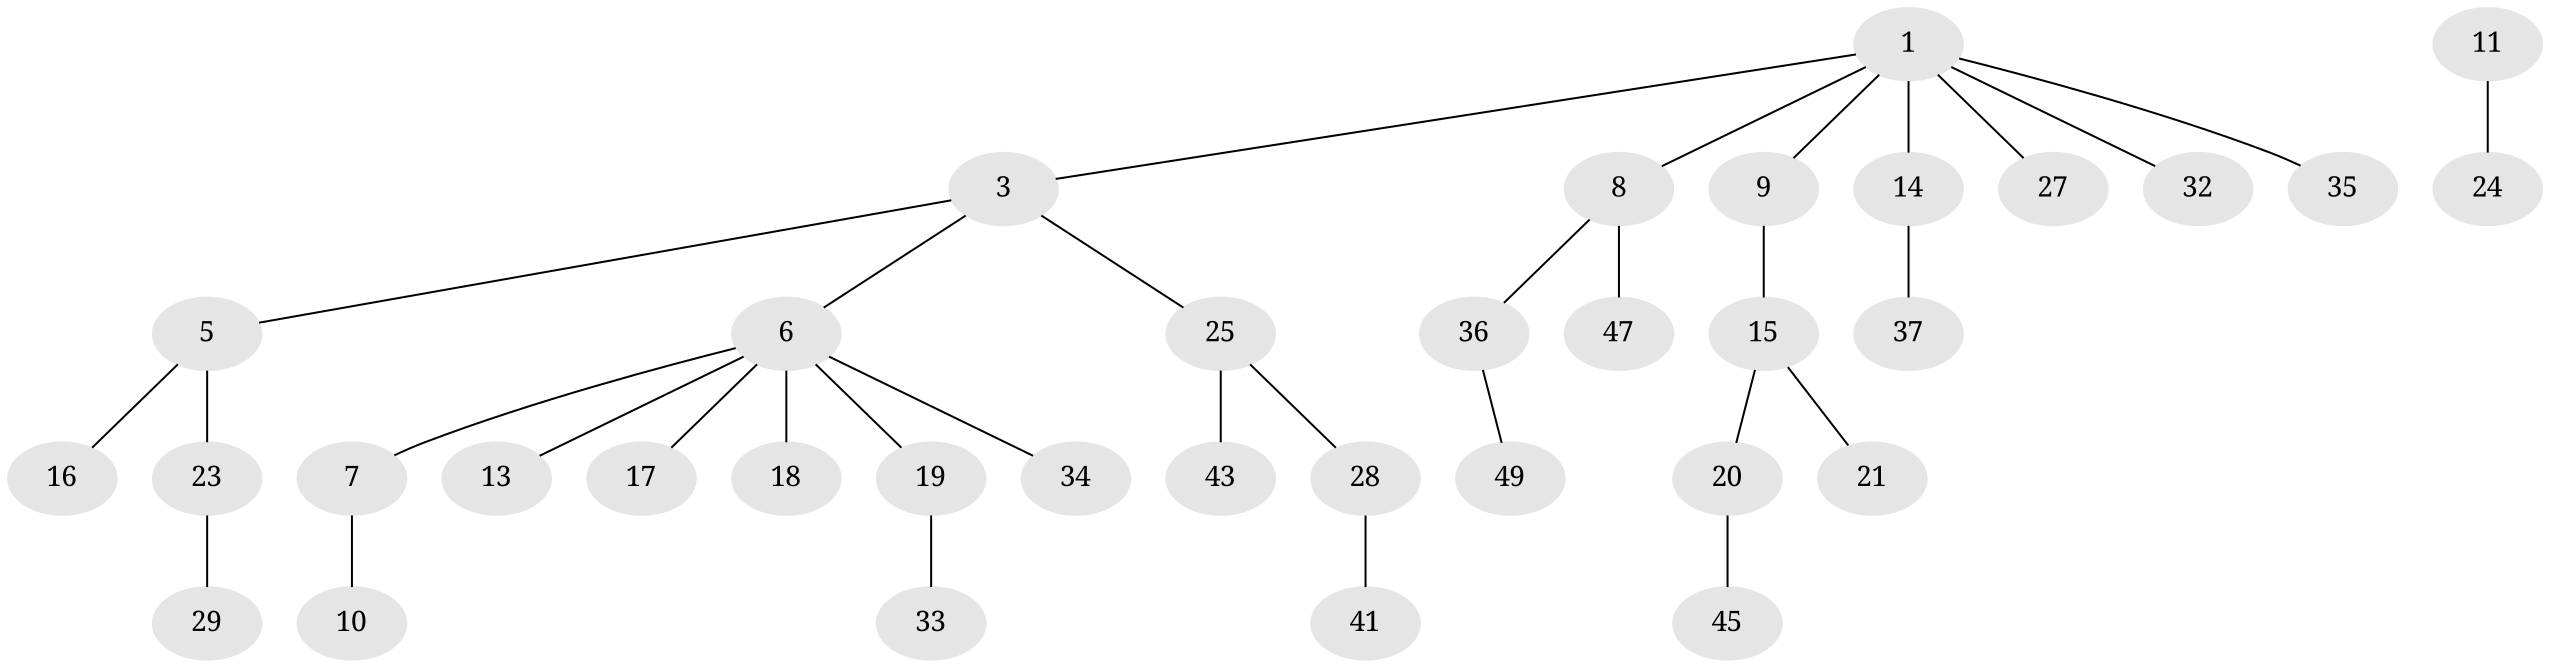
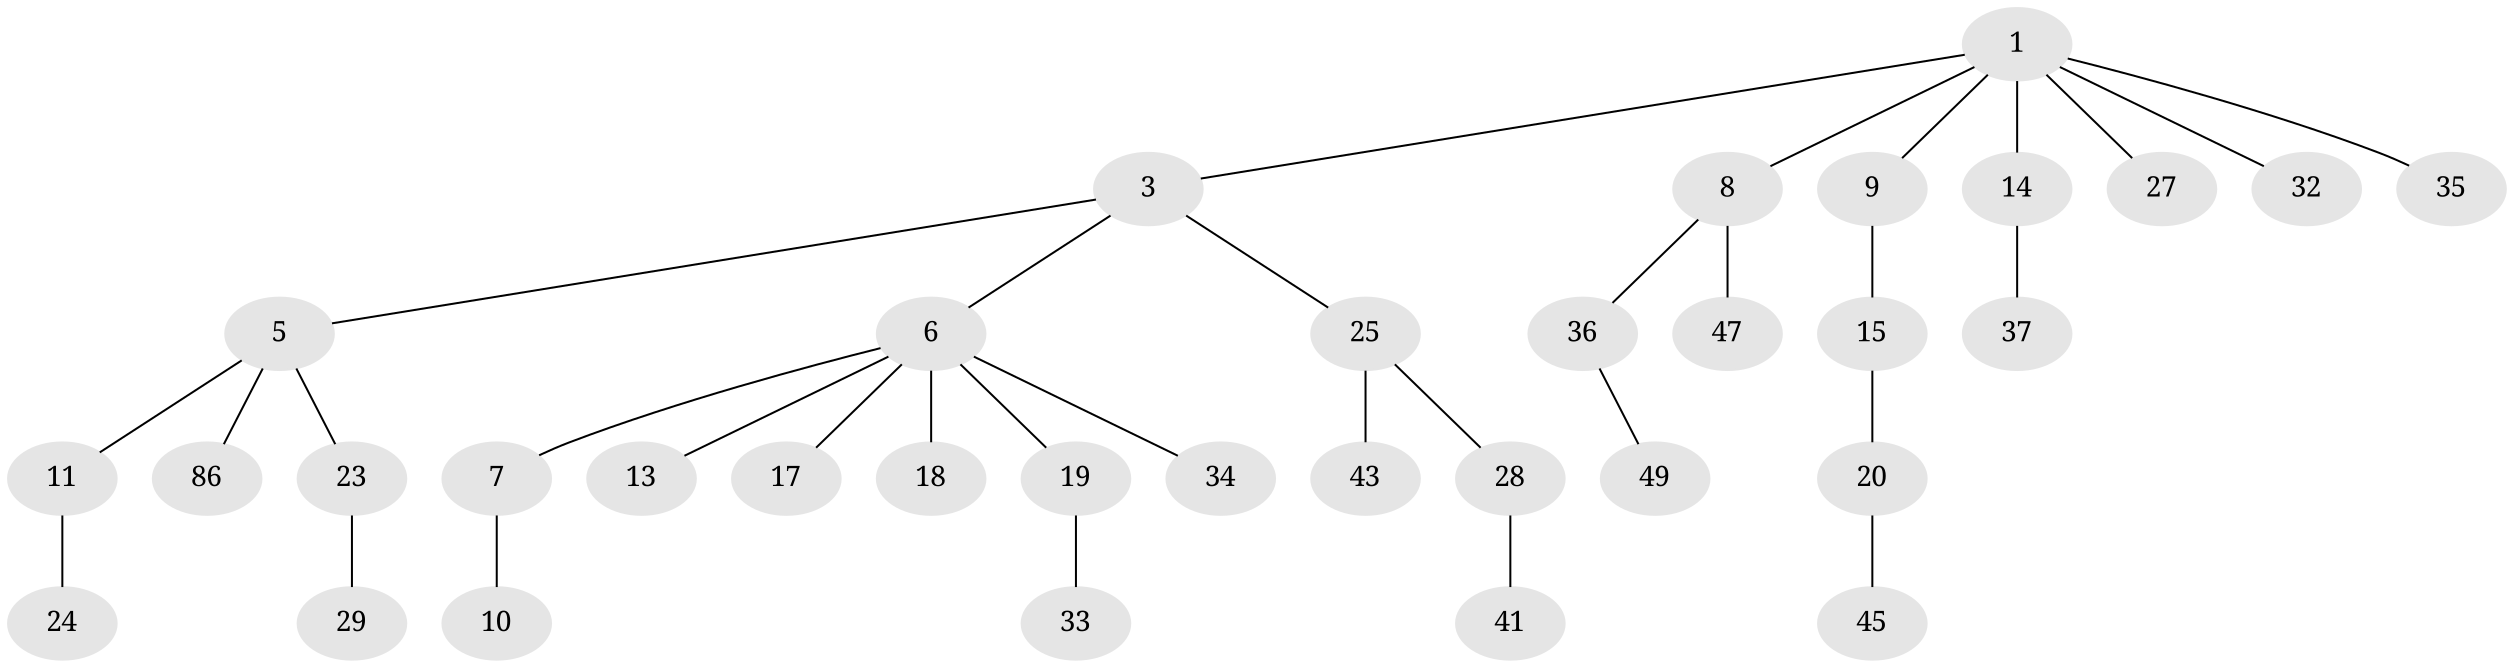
edge "5" -- "11": added
node "16": label "16" -> "86"
node "21": removed
